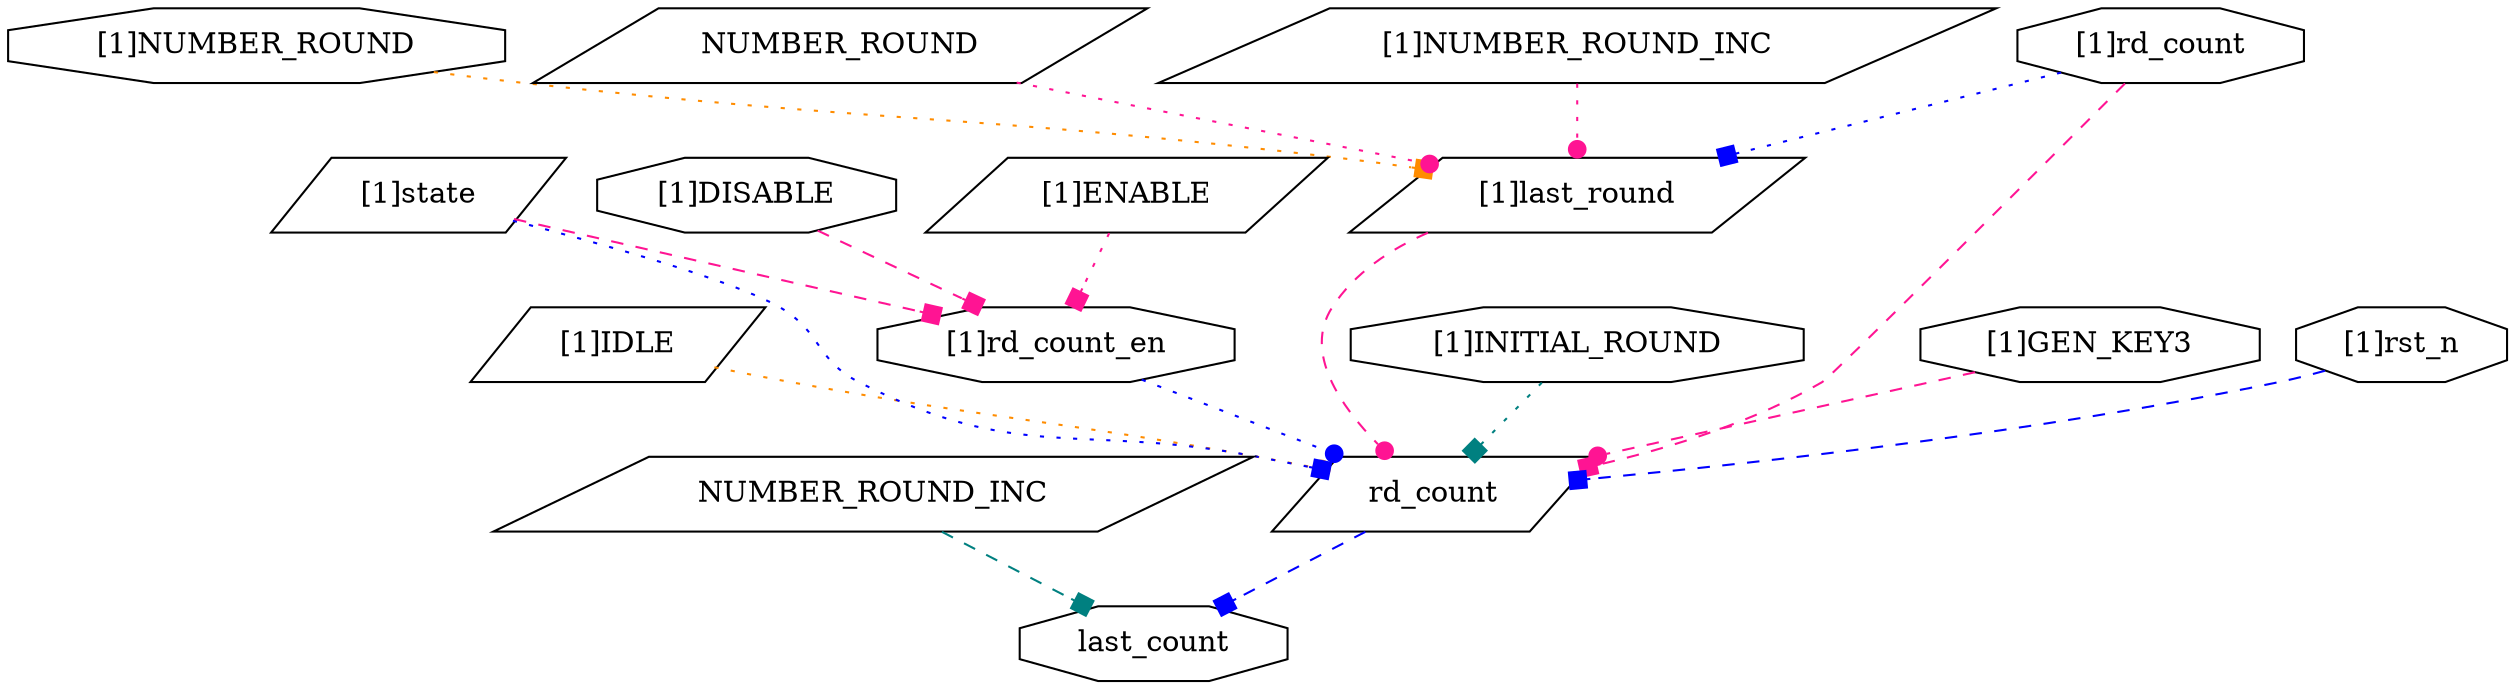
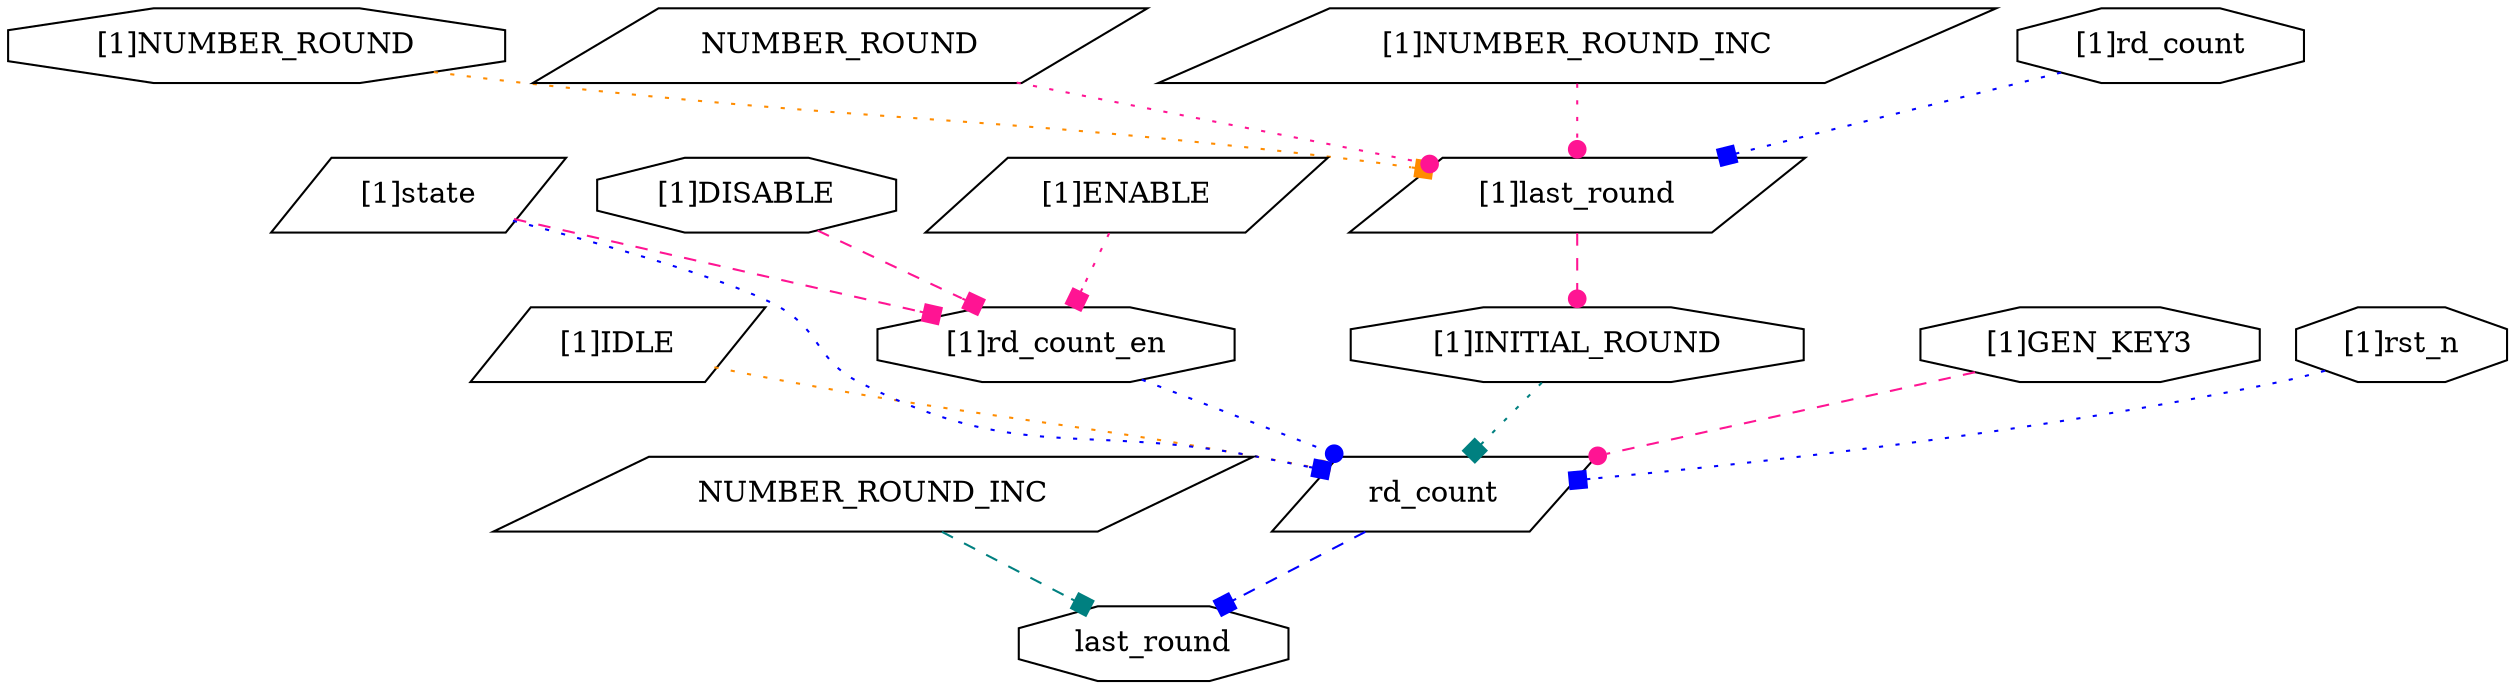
edge "[1]rd_count" -> "rd_count": removed
edge "[1]last_round" -> "rd_count": now "[1]last_round" -> "[1]INITIAL_ROUND"
edge "[1]rst_n" -> "rd_count": style dashed -> dotted
node "last_count": label "last_count" -> "last_round"
